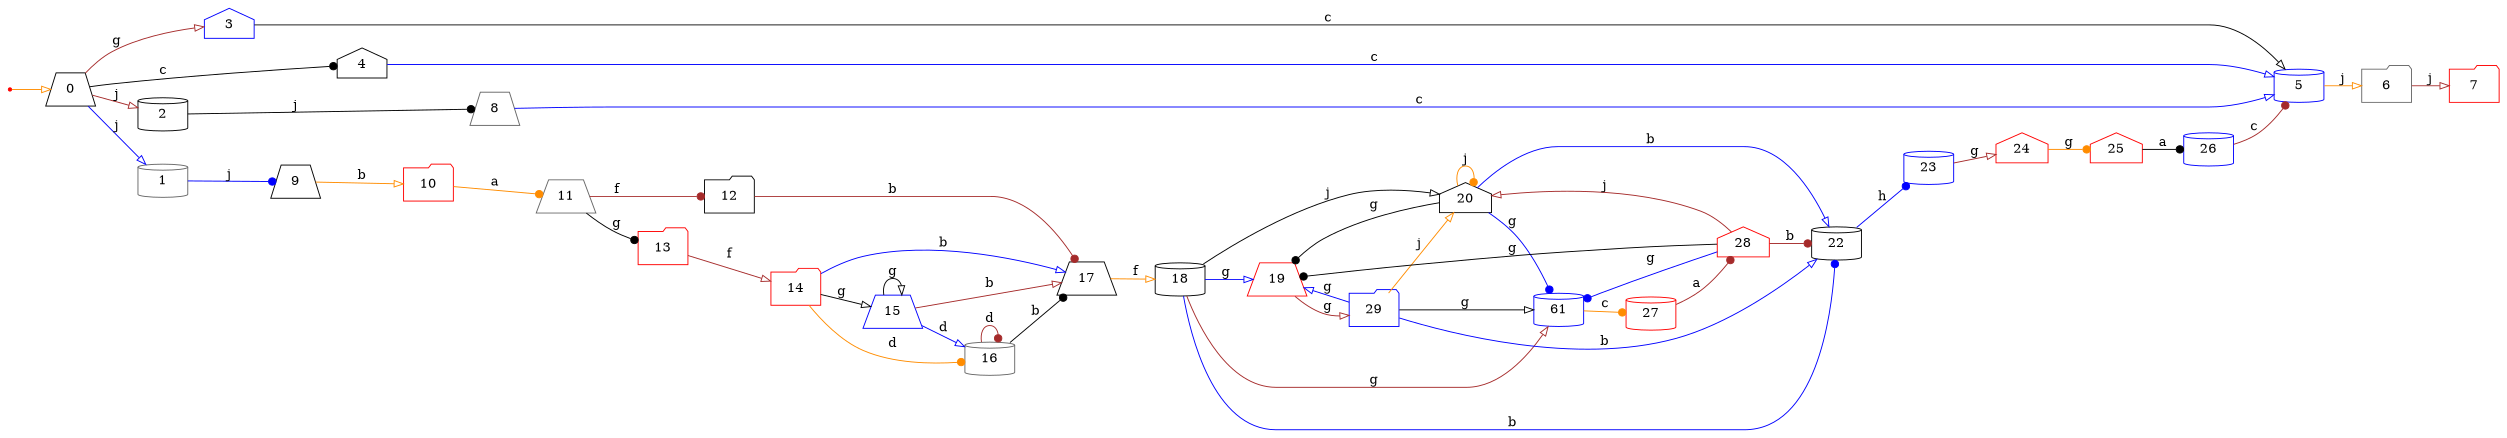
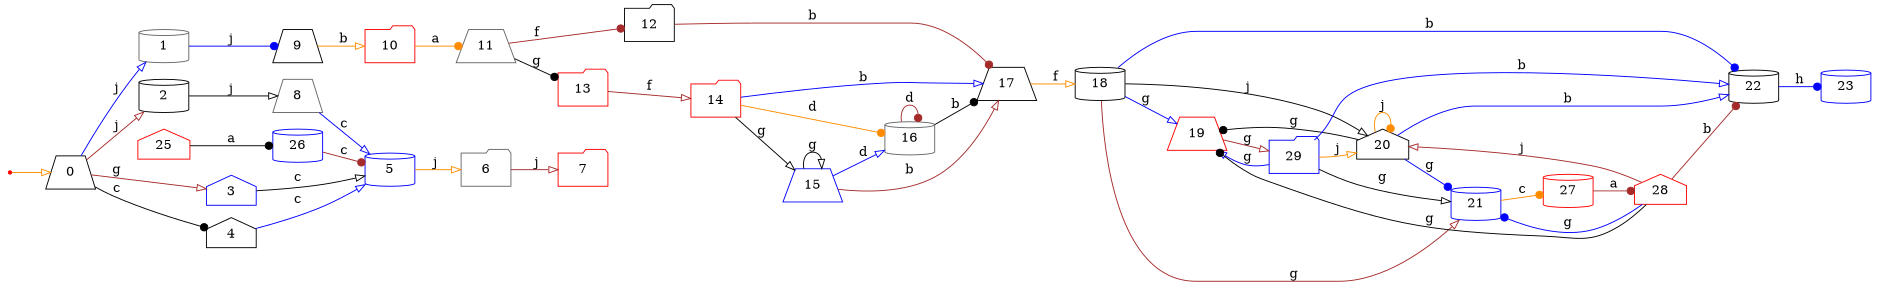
edge "2" -> "8": arrowhead dot -> onormal
node "24": removed
node "61": label "61" -> "21"
